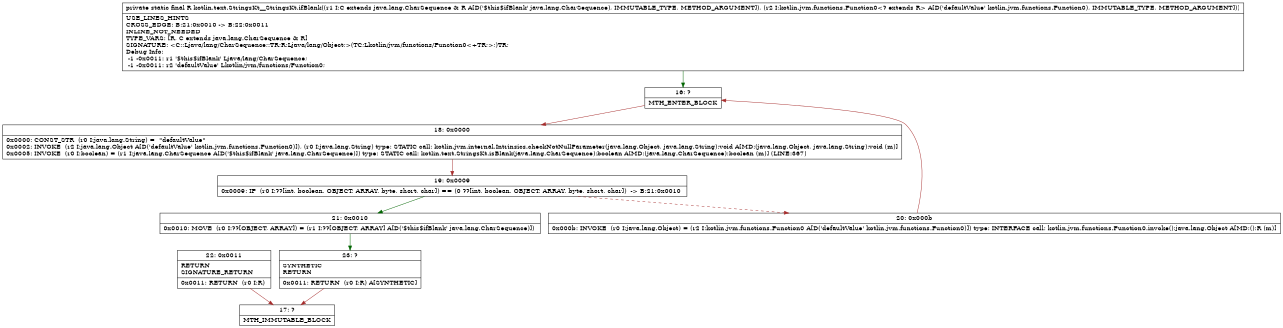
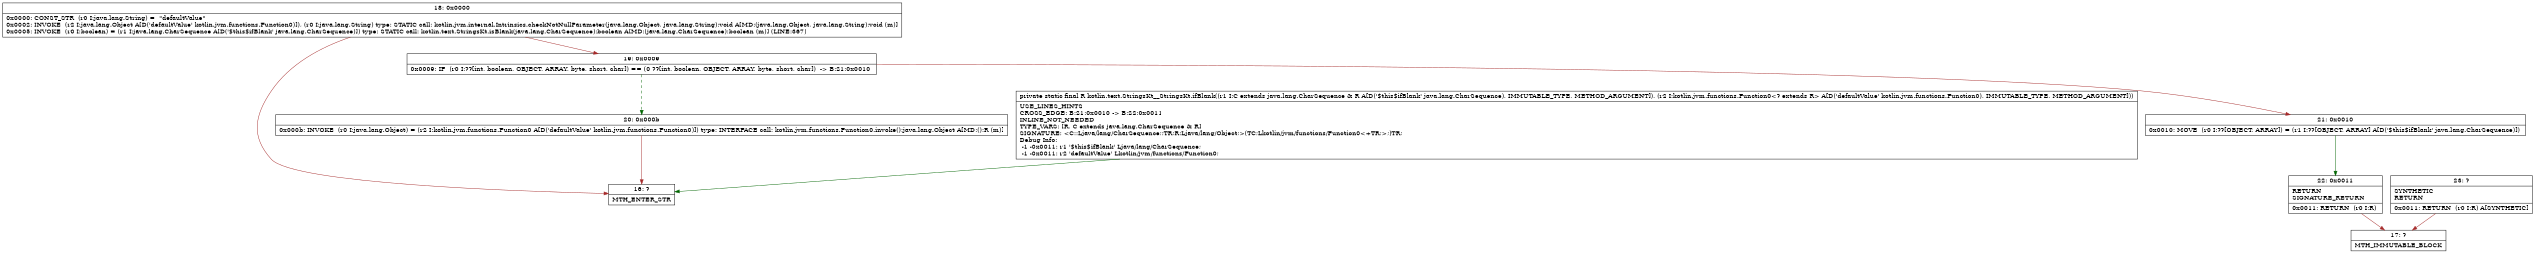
node "16: ?": text "MTH_ENTER_BLOCK" -> "MTH_ENTER_STR"
edge "16: ?" -> "18: 0x0000": reversed
edge "19: 0x0009" -> "21: 0x0010": color darkgreen -> brown
edge "19: 0x0009" -> "20: 0x000b": color brown -> darkgreen
edge "21: 0x0010" -> "23: ?": now "21: 0x0010" -> "22: 0x0011"
